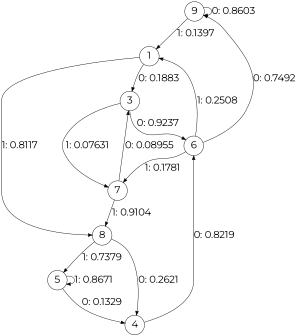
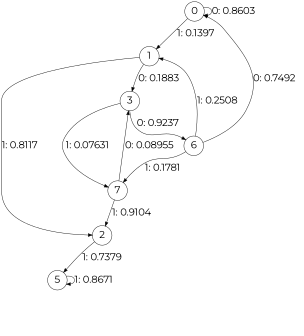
node "9": label "9" -> "0"
node "8": label "8" -> "2"
node "4": removed
